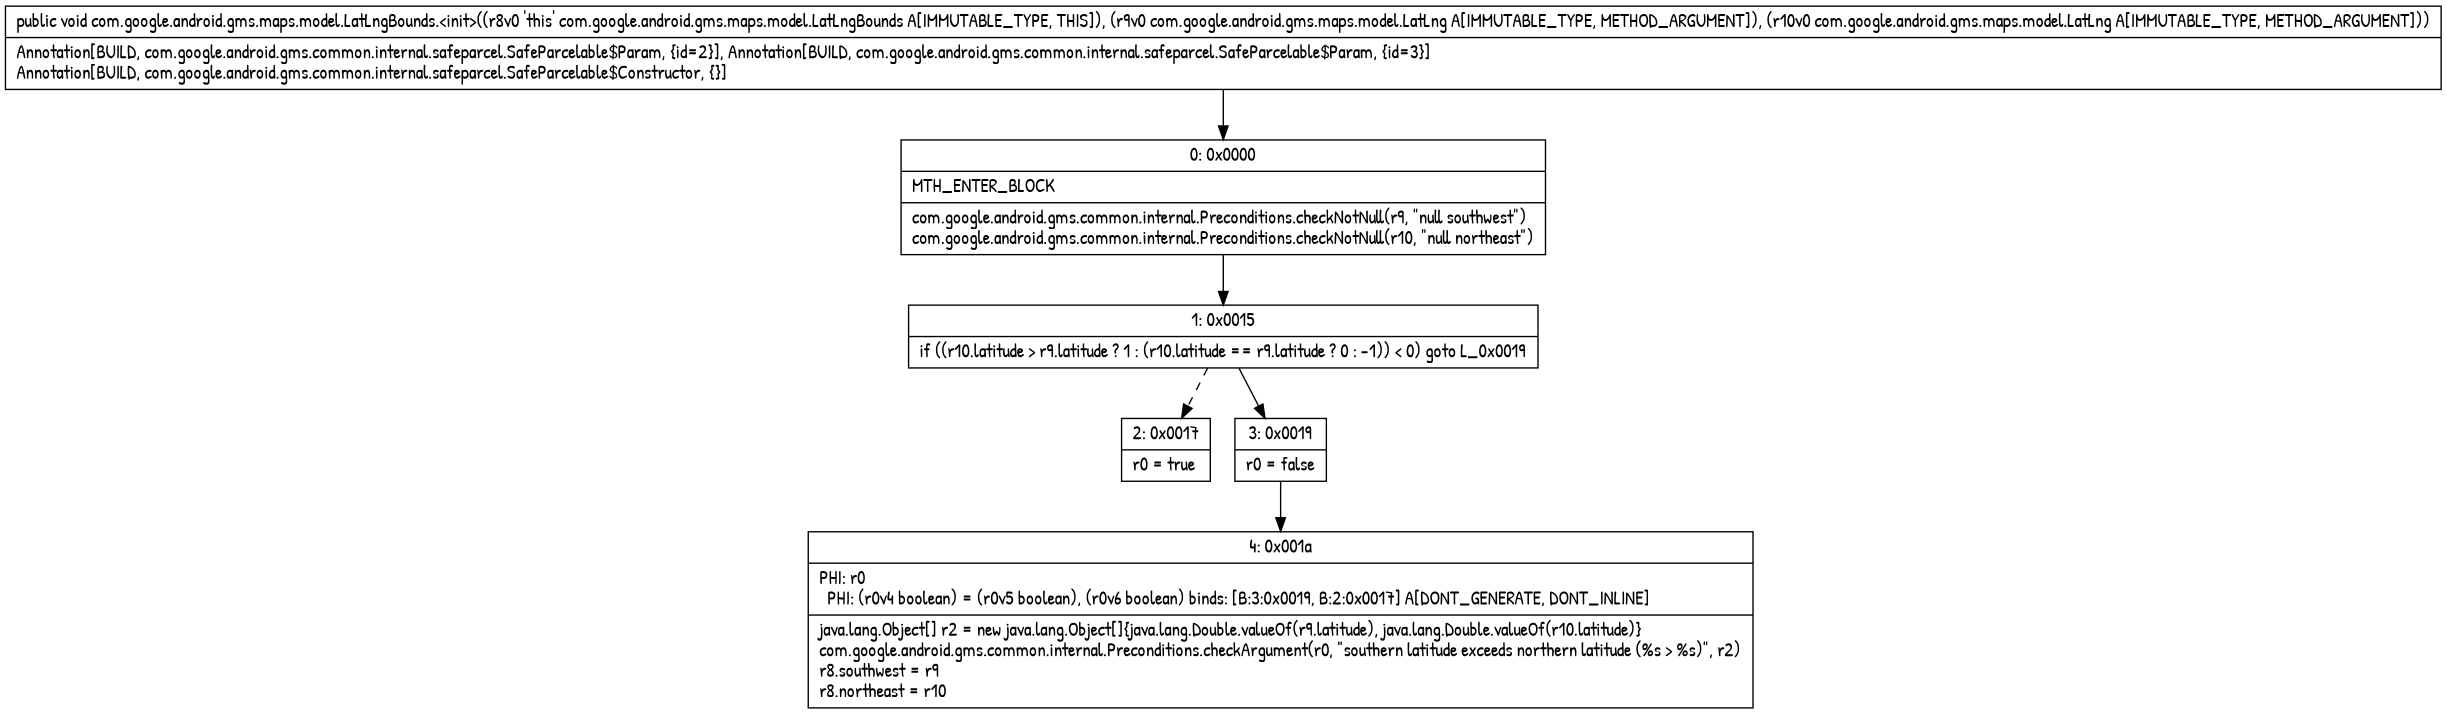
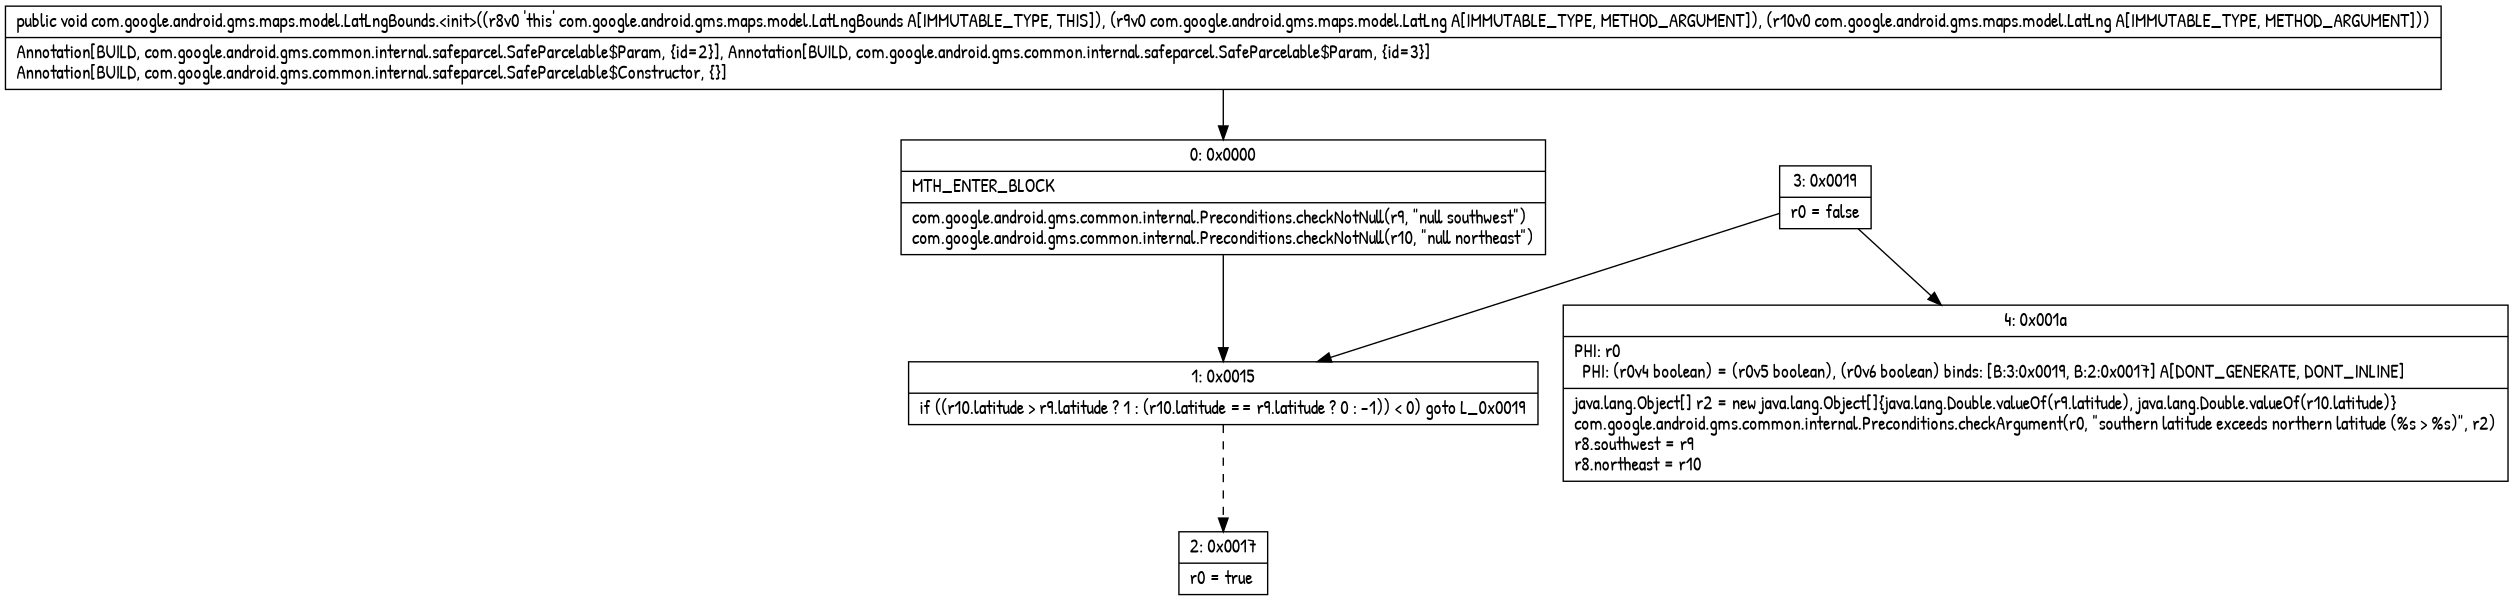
edge "1: 0x0015" -> "3: 0x0019": reversed
